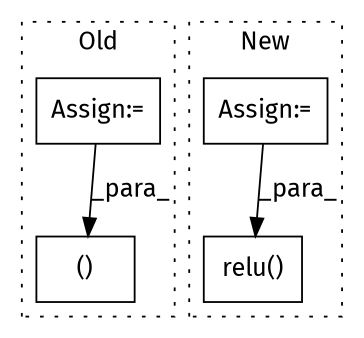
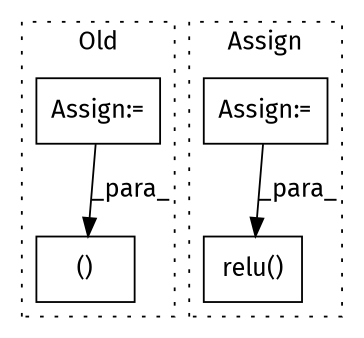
cluster "New": label "New" -> "Assign"
